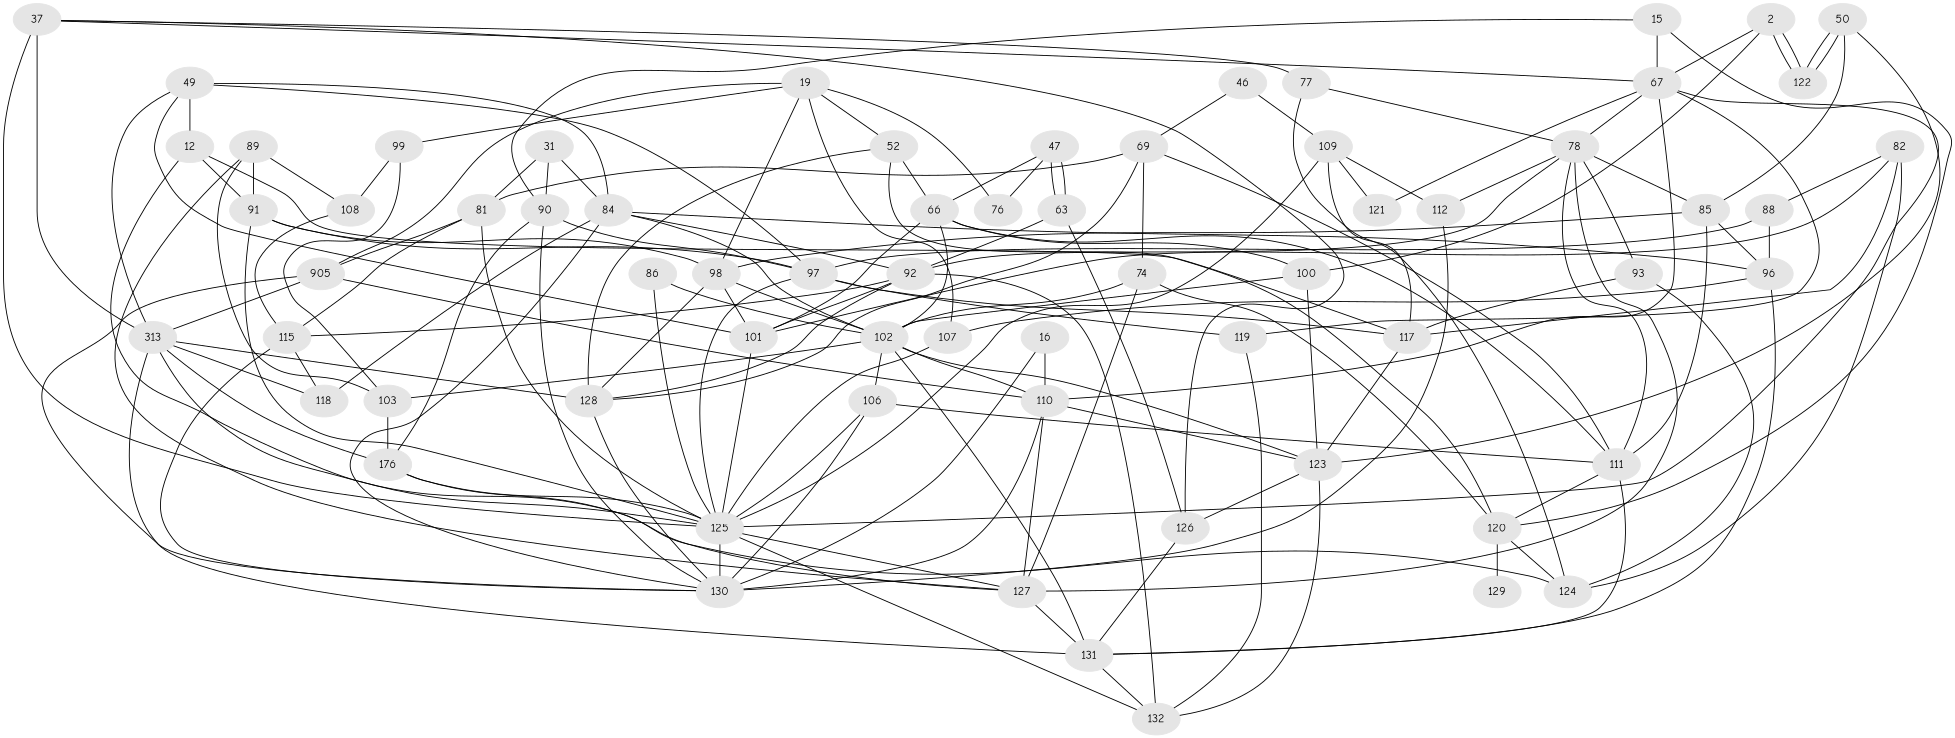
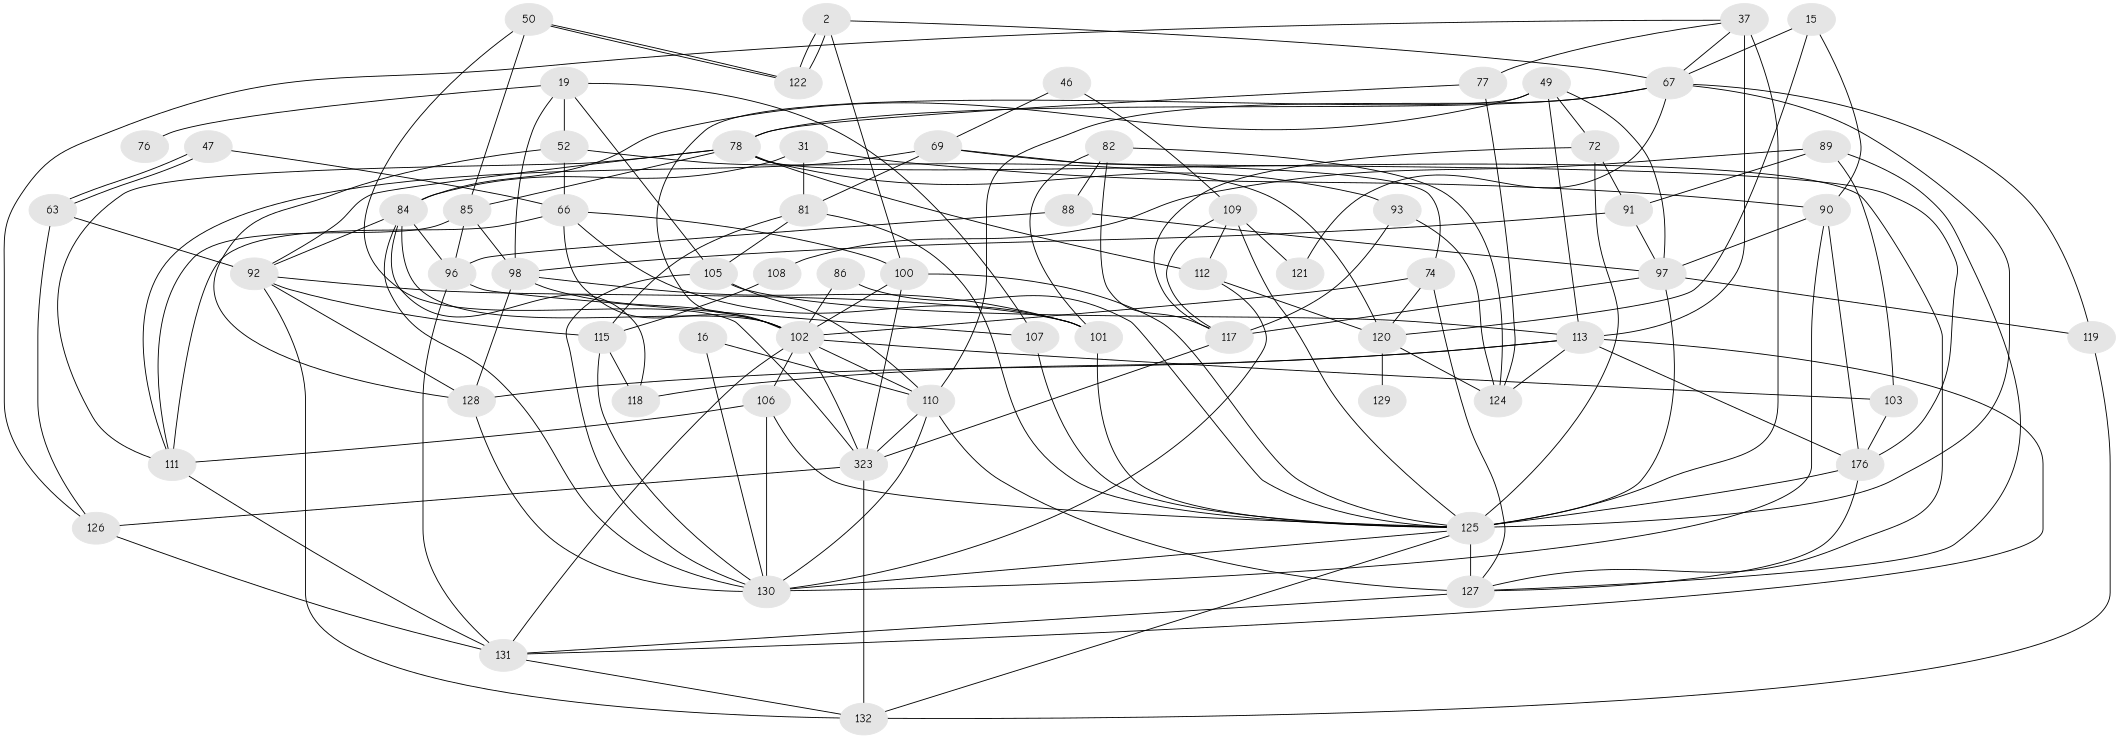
node "12": label "12" -> "72"
node "99": removed
edge "47" -- "76": removed
edge "49" -- "101": now "49" -- "102"
node "905": label "905" -> "105"
edge "69" -- "128": now "69" -- "176"
node "313": label "313" -> "113"
edge "91" -- "125": now "100" -- "125"
node "123": label "123" -> "323"
edge "111" -- "120": now "112" -- "120"
